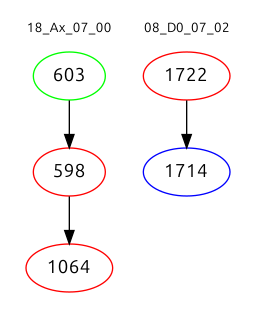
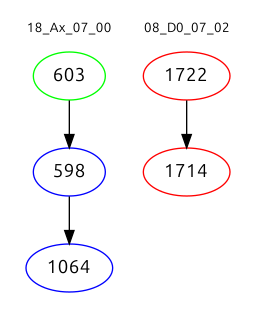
node "598": color red -> blue
node "1714": color blue -> red
node "1064": color red -> blue
